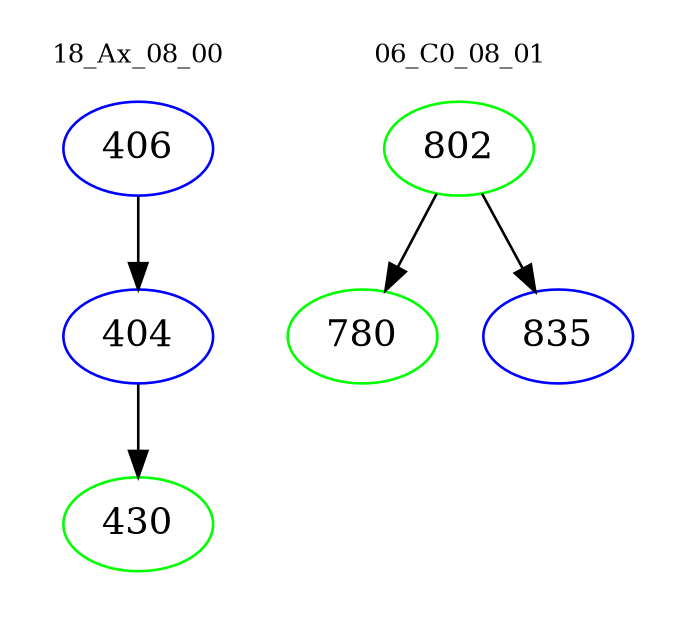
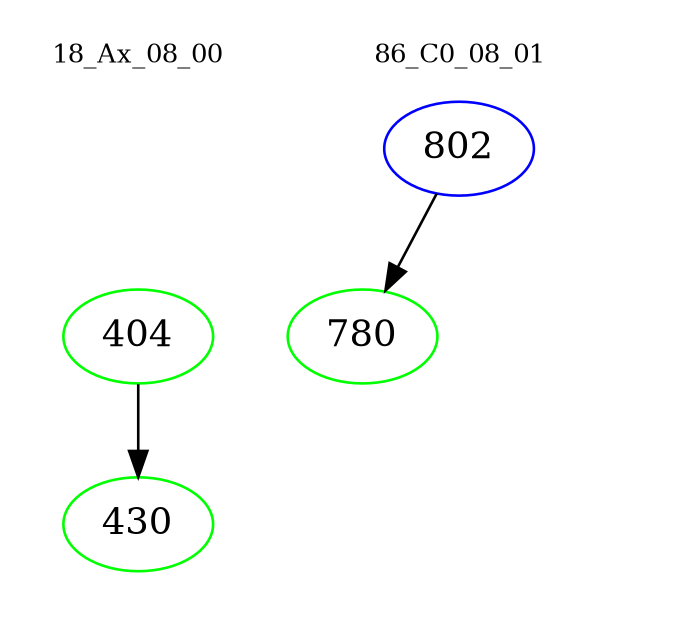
cluster "06_C0_08_01": label "06_C0_08_01" -> "86_C0_08_01"
node "406": removed
node "802": color green -> blue
node "404": color blue -> green
node "835": removed
